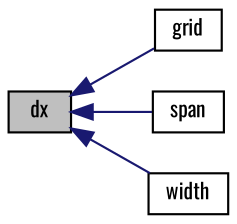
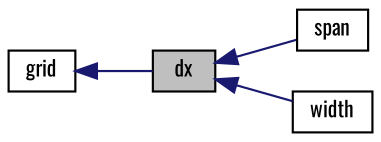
edge "grid" -> "dx": reversed
